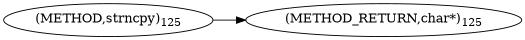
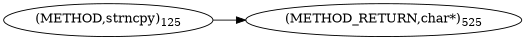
node "(METHOD_RETURN,char*)": text "125" -> "525"
